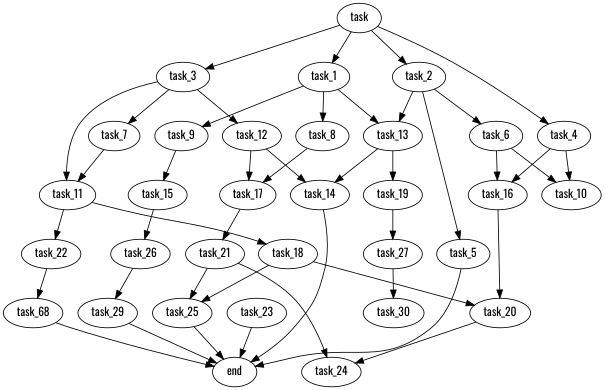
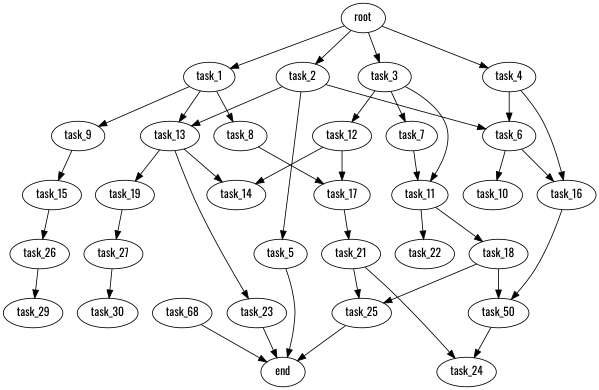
node "task": label "task" -> "root"
edge "task_4" -> "task_10": now "task_4" -> "task_6"
edge "task_13" -> "task_23": added
edge "task_22" -> "task_68": removed
edge "task_14" -> "end": removed
node "task_20": label "task_20" -> "task_50"
edge "task_29" -> "end": removed
